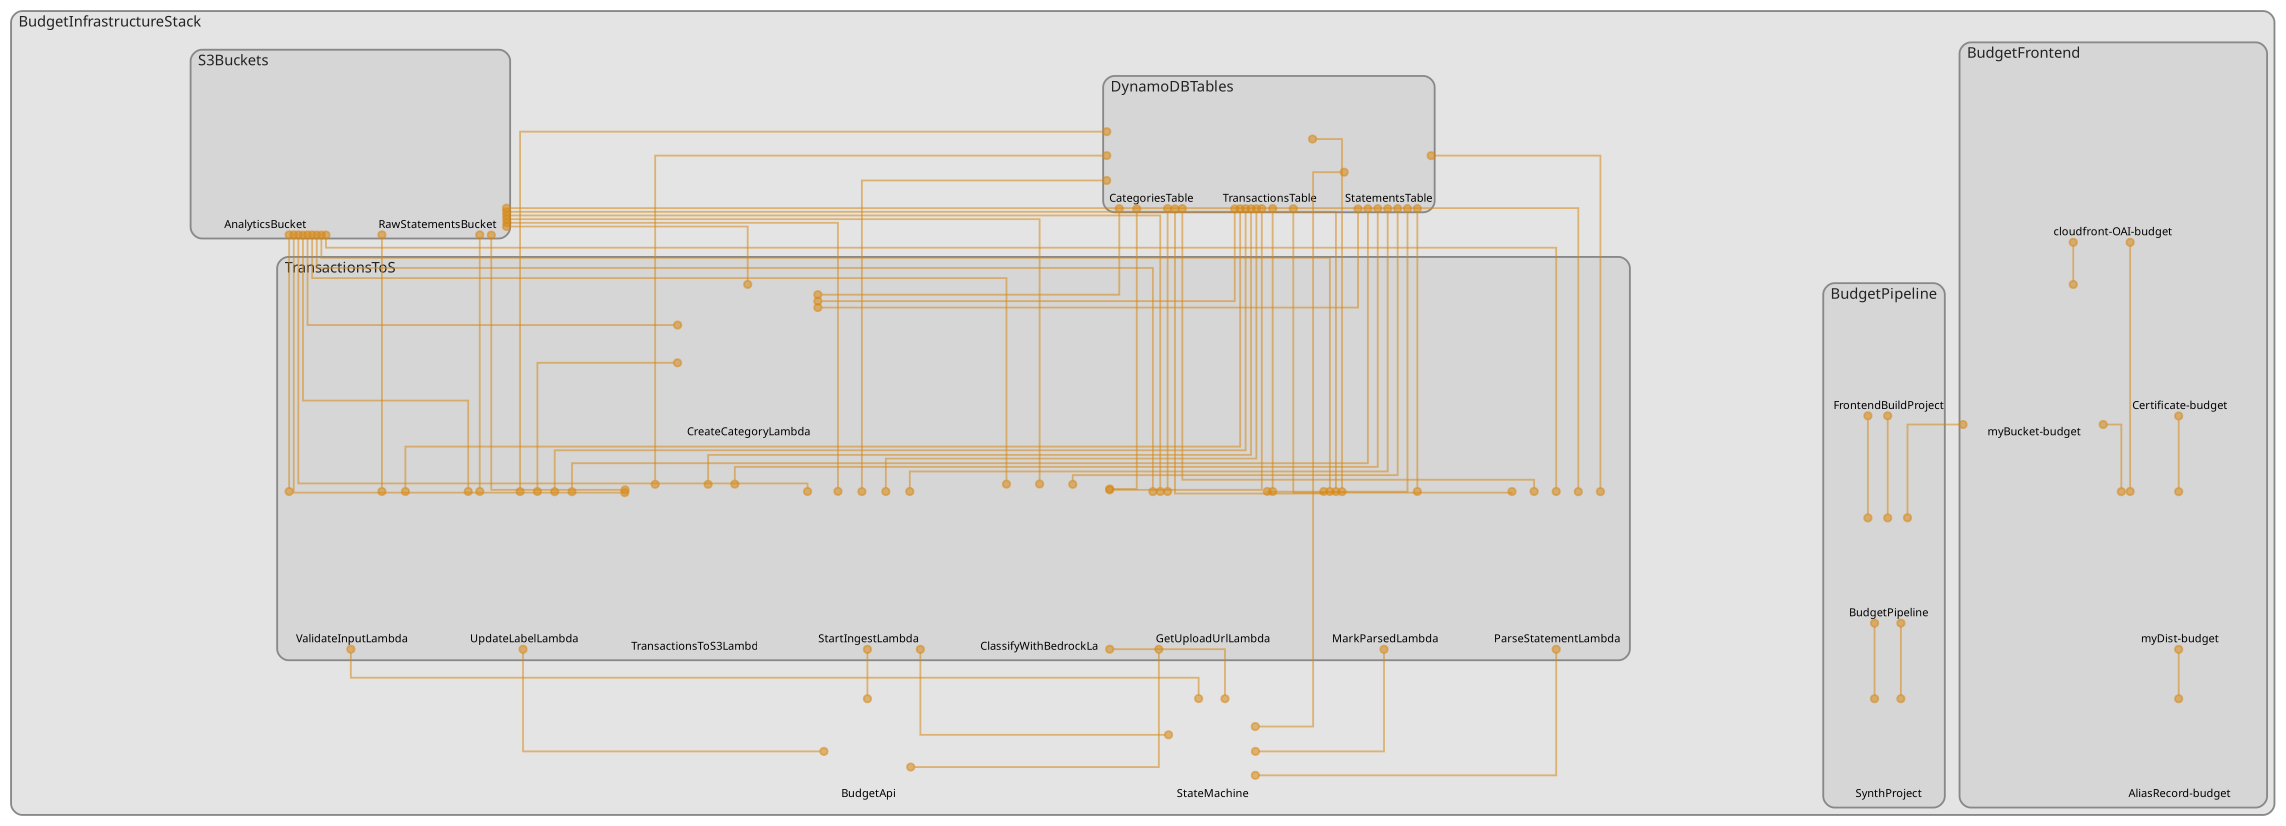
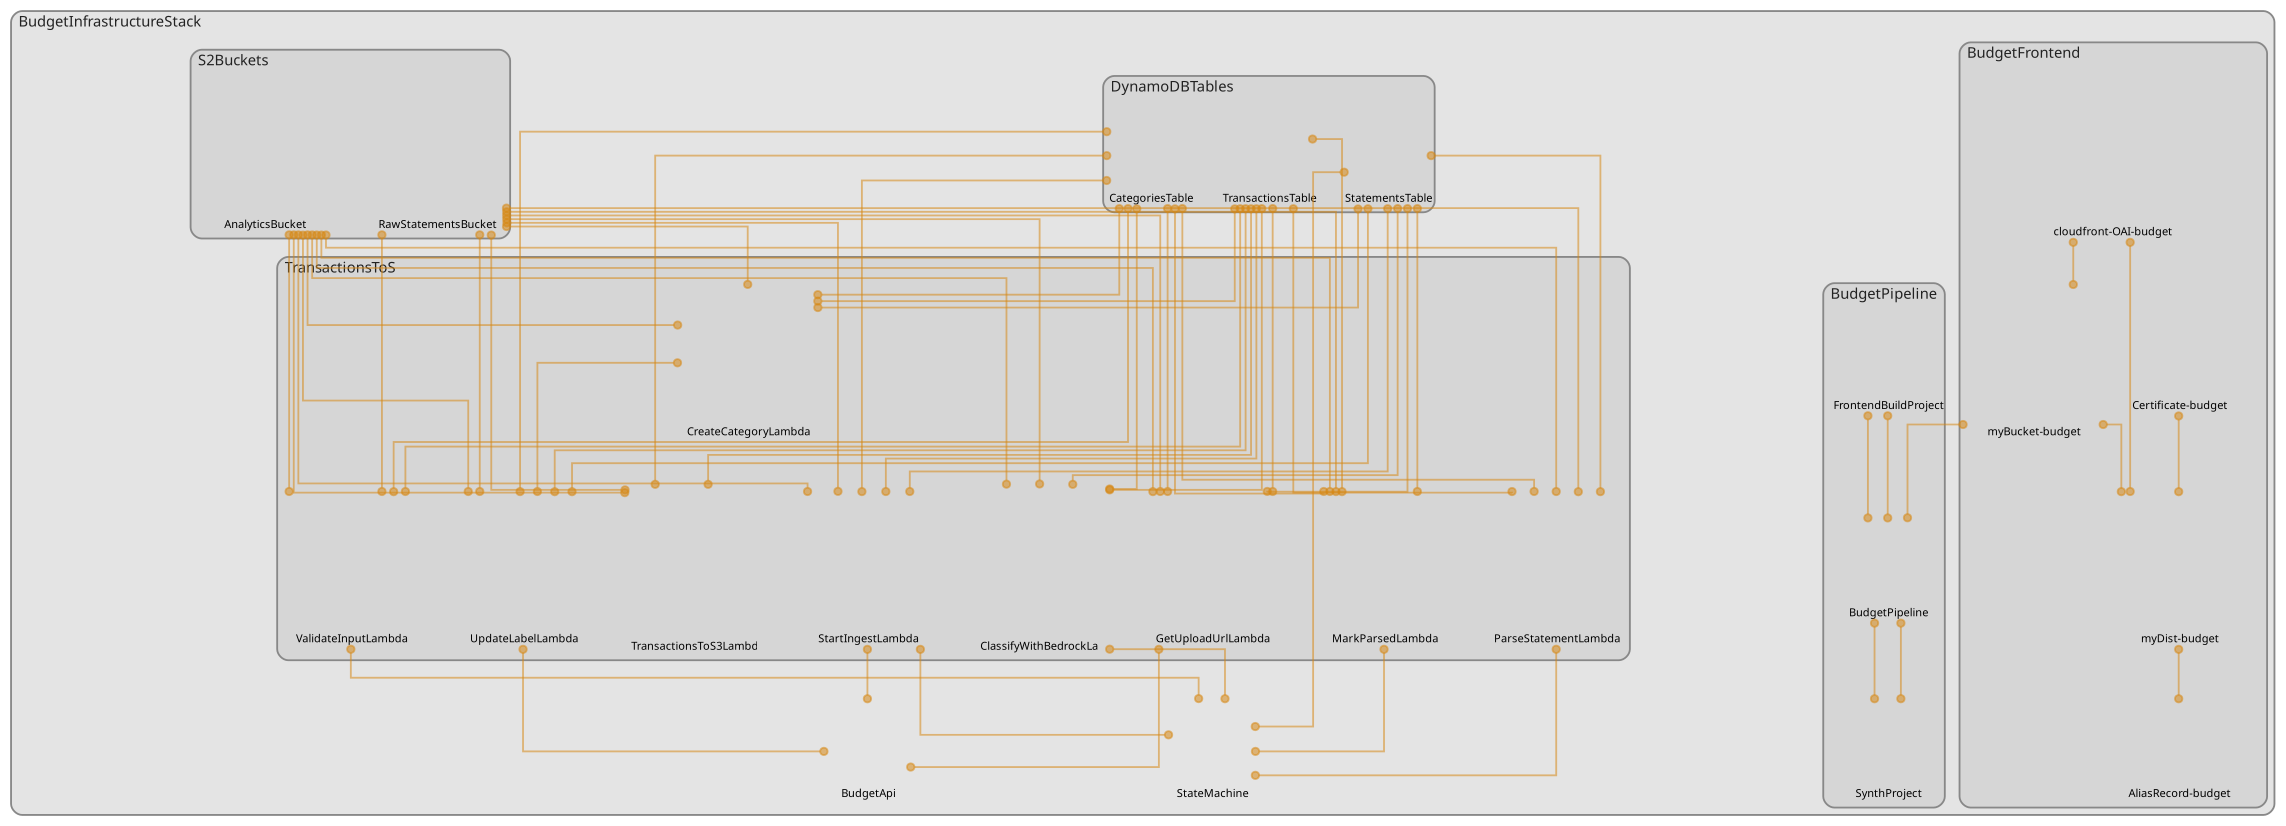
cluster "S3Buckets": label "S3Buckets" -> "S2Buckets"
edge "CategoriesTable" -- "ValidateInputLambda": added
edge "StatementsTable" -- "TransactionsToS3Lambd": removed
